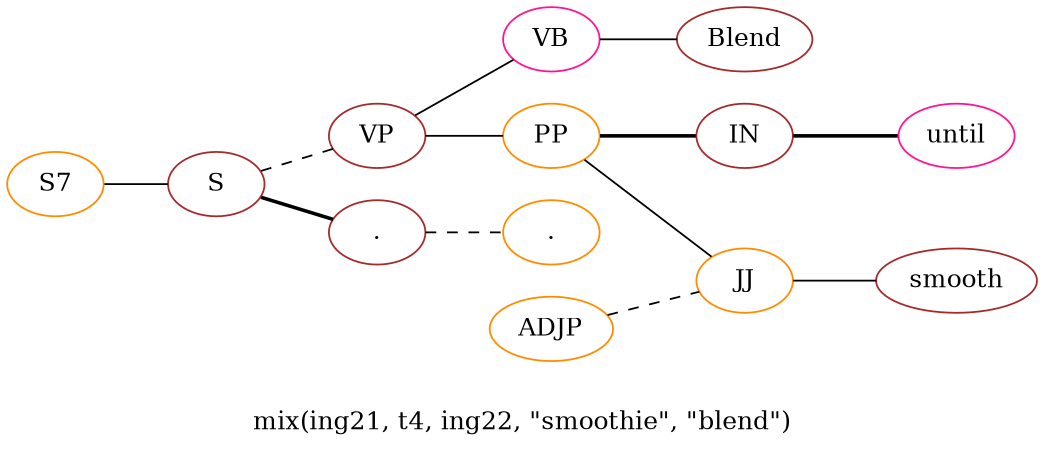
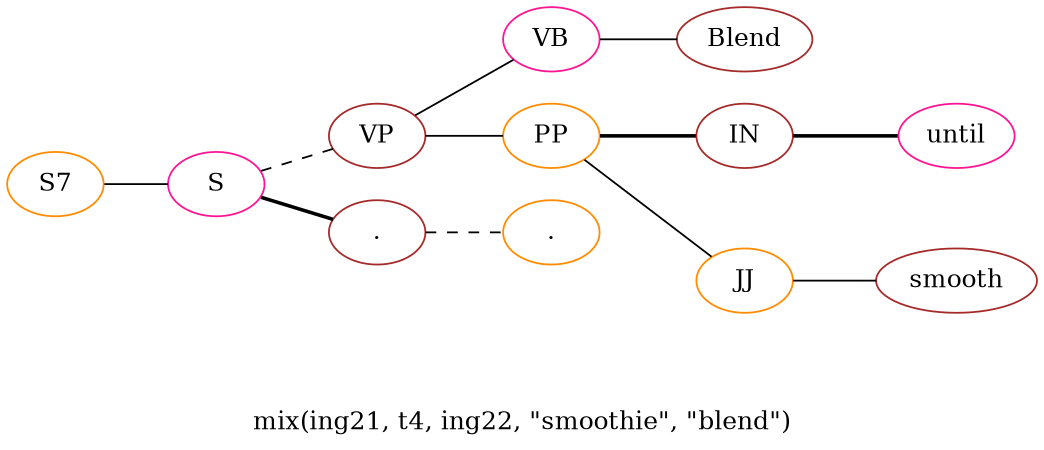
node "S": color brown -> deeppink
node "ADJP": removed
